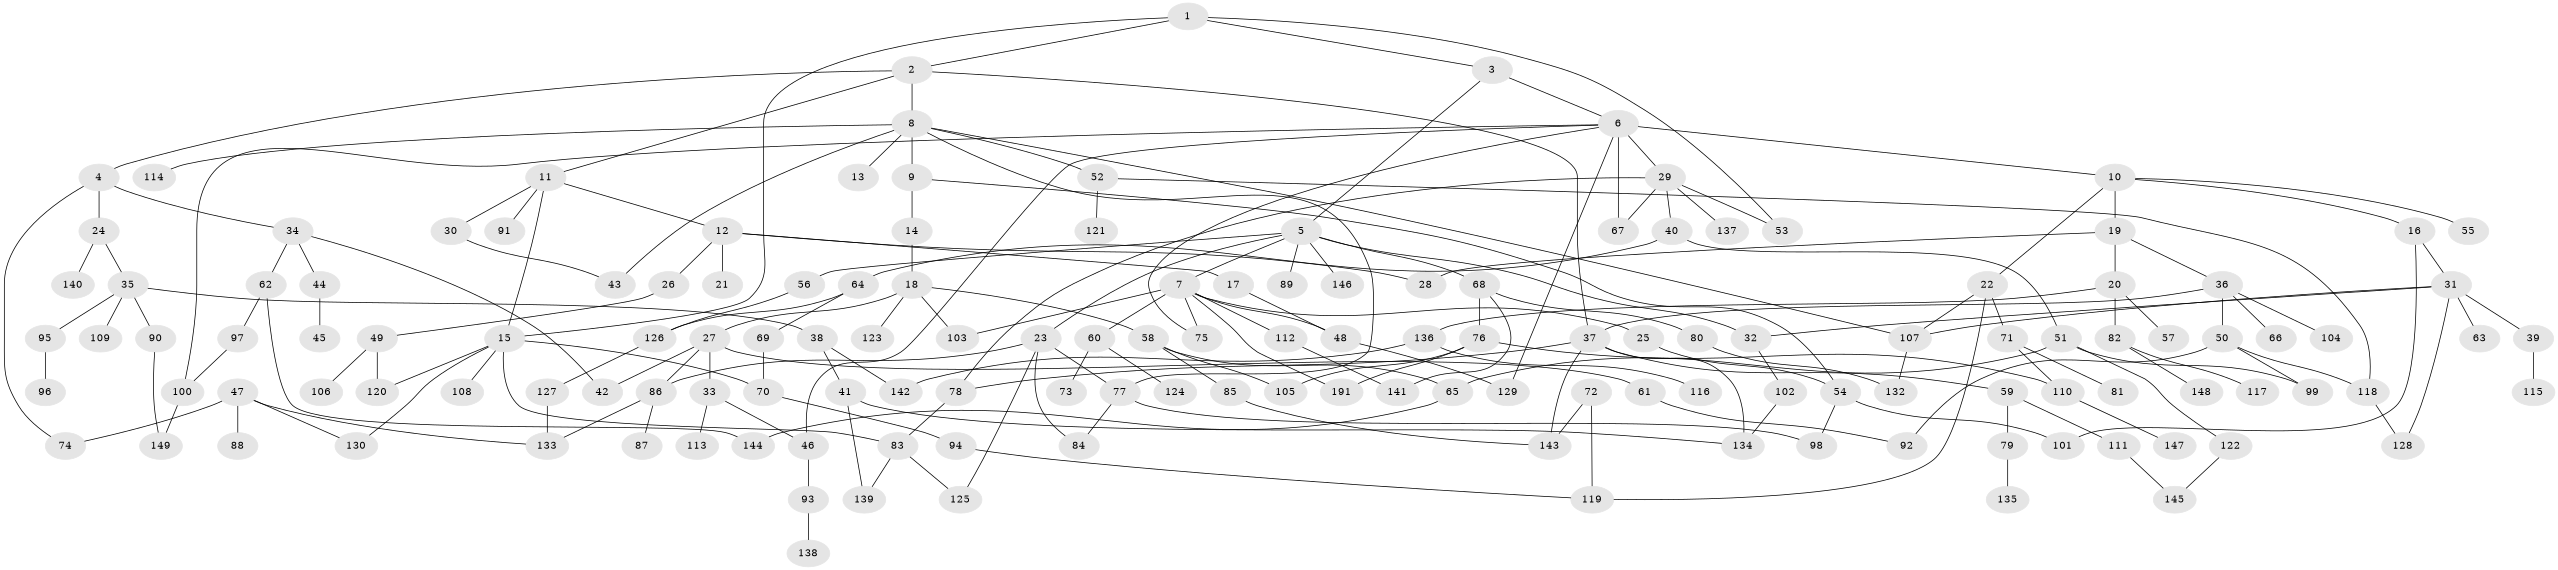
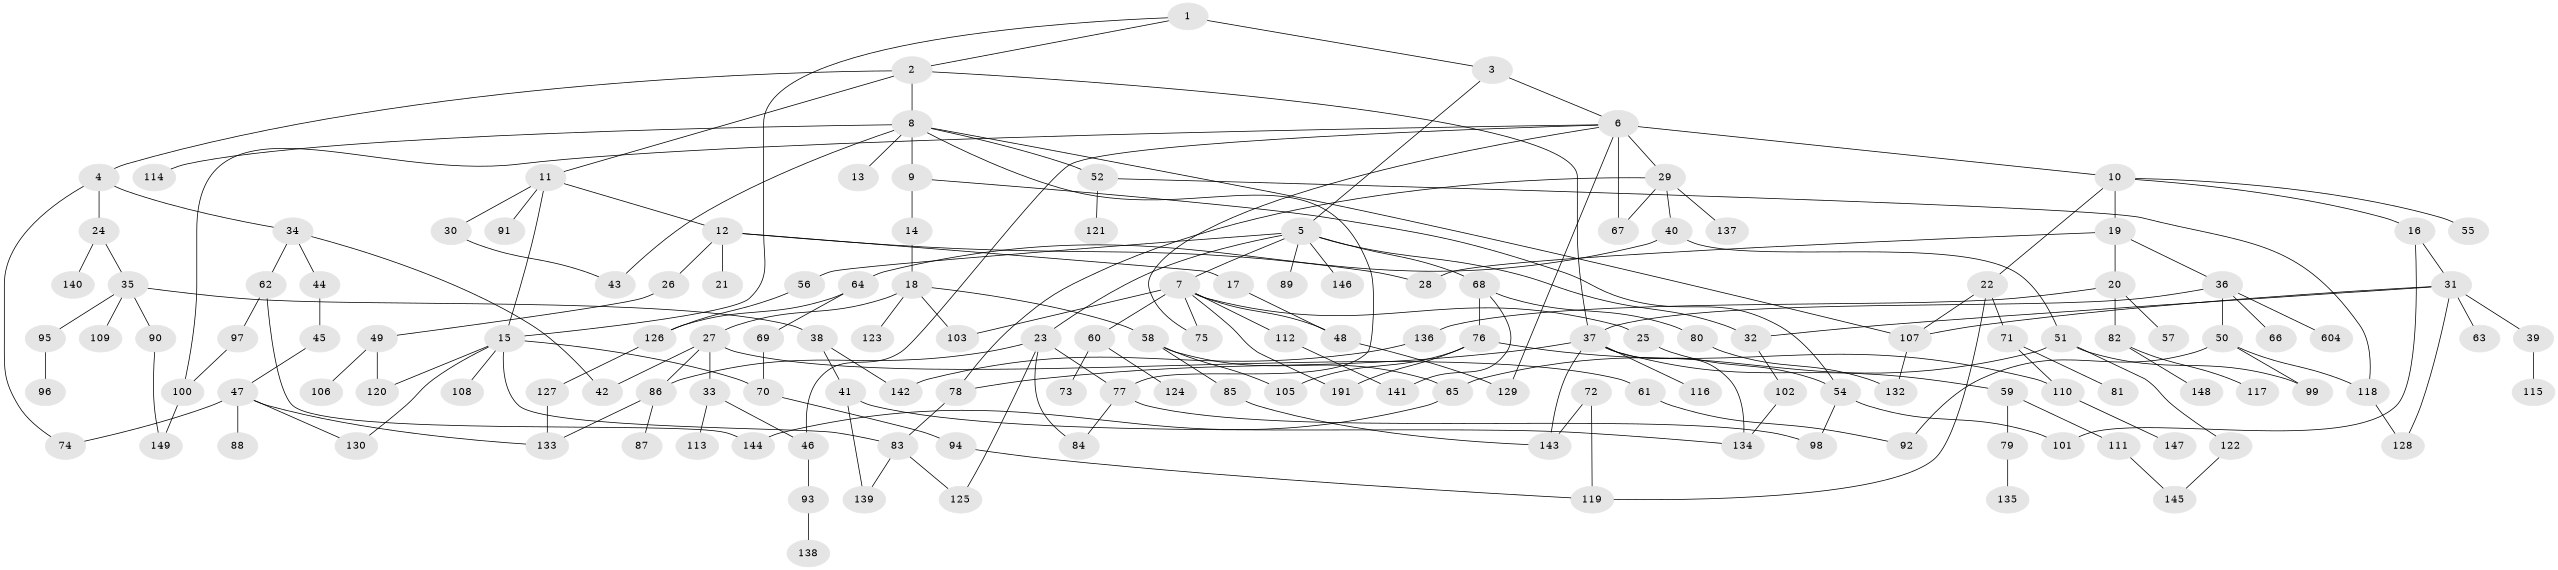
node "53": removed
node "104": label "104" -> "604"
edge "45" -- "47": added
edge "136" -- "116": now "37" -- "116"
